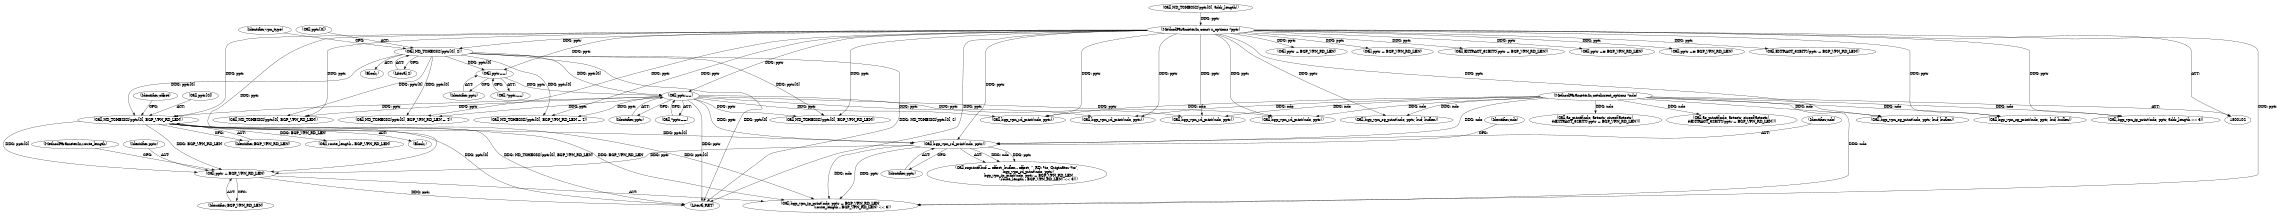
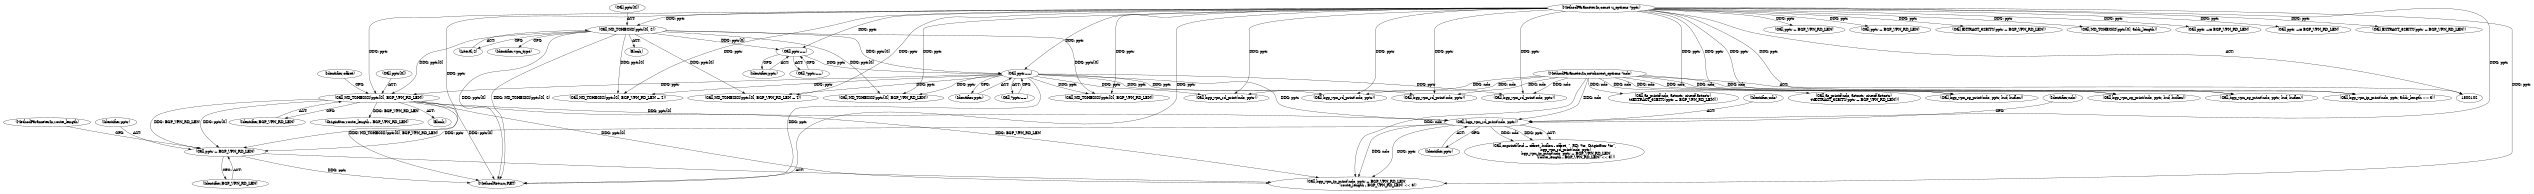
edge "(Call,ND_TCHECK2(pptr[0], addr_length))" -> "(MethodParameterIn,const u_options *pptr)": reversed
edge "(Identifier,vpn_type)" -> "(Call,ND_TCHECK2(pptr[0], 2))": reversed
node "(Call,route_length - BGP_VPN_RD_LEN)": label "(Call,route_length - BGP_VPN_RD_LEN)" -> "(Originator,route_length - BGP_VPN_RD_LEN)"
node "(Literal,RET)": label "(Literal,RET)" -> "(MethodReturn,RET)"
